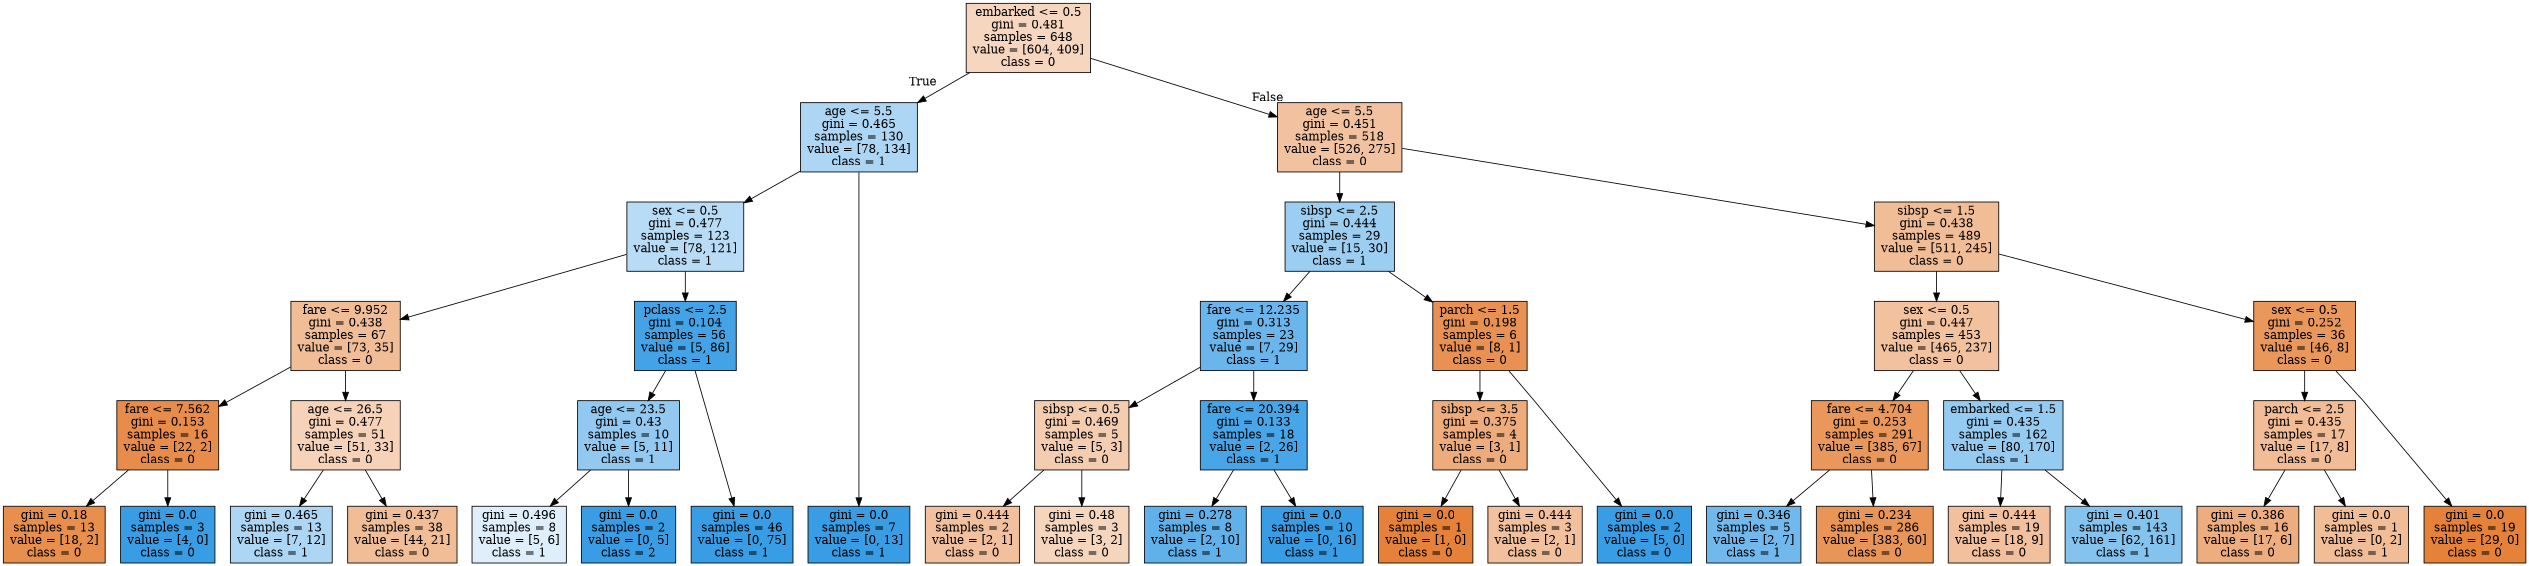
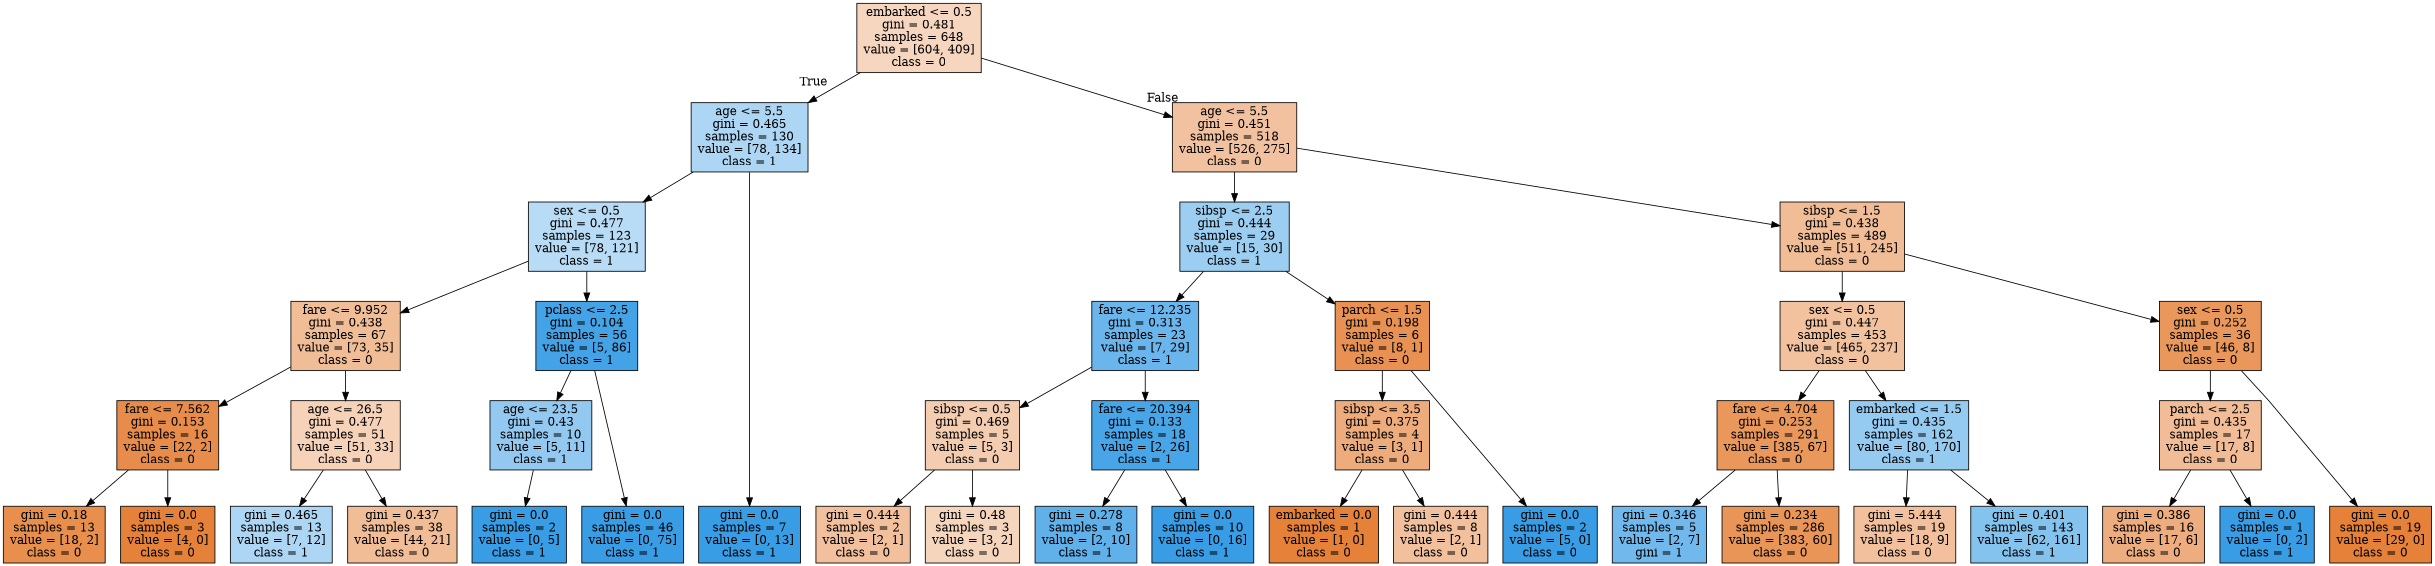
node "gini = 0.0 samples = 3 value = [4, 0] class = 0": fillcolor #399de5ff -> #e58139ff
node "gini = 0.496 samples = 8 value = [5, 6] class = 1": removed
node "gini = 0.0 samples = 2 value = [0, 5] class = 2": label "gini = 0.0 samples = 2 value = [0, 5] class = 2" -> "gini = 0.0 samples = 2 value = [0, 5] class = 1"
node "gini = 0.0 samples = 1 value = [1, 0] class = 0": label "gini = 0.0 samples = 1 value = [1, 0] class = 0" -> "embarked = 0.0 samples = 1 value = [1, 0] class = 0"
node "gini = 0.444 samples = 3 value = [2, 1] class = 0": label "gini = 0.444 samples = 3 value = [2, 1] class = 0" -> "gini = 0.444 samples = 8 value = [2, 1] class = 0"
node "gini = 0.346 samples = 5 value = [2, 7] class = 1": label "gini = 0.346 samples = 5 value = [2, 7] class = 1" -> "gini = 0.346 samples = 5 value = [2, 7] gini = 1"
node "gini = 0.444 samples = 19 value = [18, 9] class = 0": label "gini = 0.444 samples = 19 value = [18, 9] class = 0" -> "gini = 5.444 samples = 19 value = [18, 9] class = 0"
node "gini = 0.0 samples = 1 value = [0, 2] class = 1": fillcolor #e5813985 -> #399de5ff
